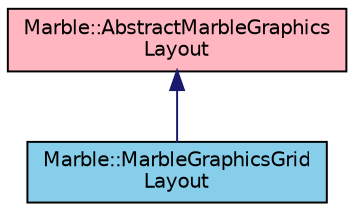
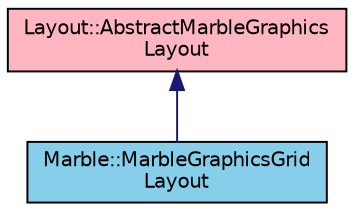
node "Marble::AbstractMarbleGraphics Layout": label "Marble::AbstractMarbleGraphics Layout" -> "Layout::AbstractMarbleGraphics Layout"
